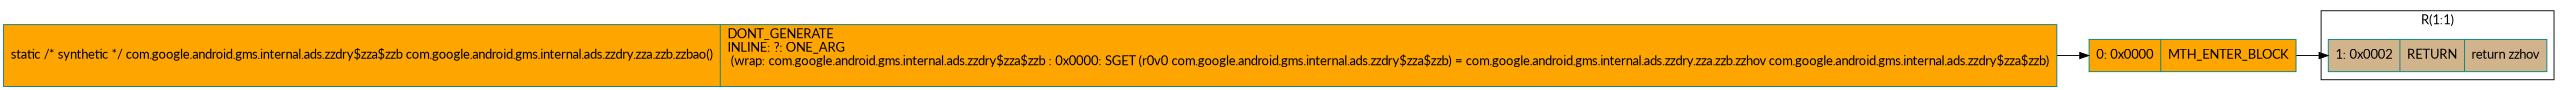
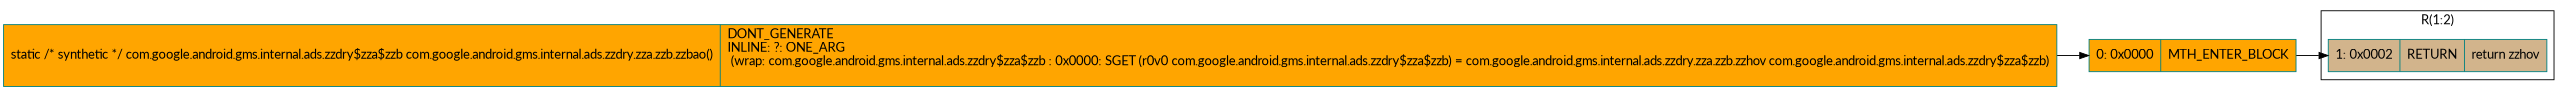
cluster "R(1:1)": label "R(1:1)" -> "R(1:2)"
